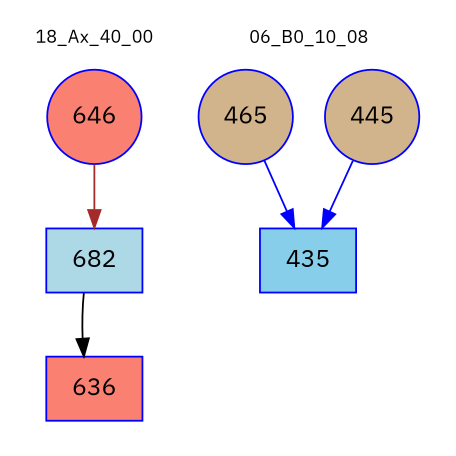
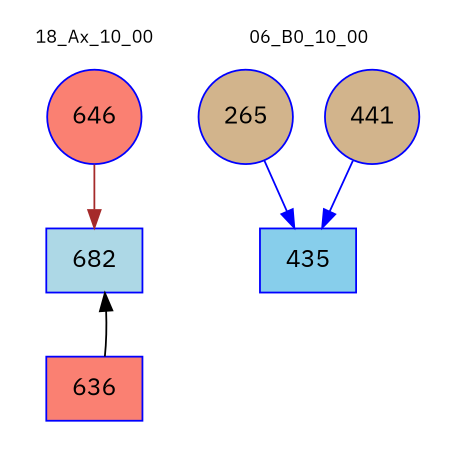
cluster "18_Ax_40_00": label "18_Ax_40_00" -> "18_Ax_10_00"
cluster "06_B0_10_08": label "06_B0_10_08" -> "06_B0_10_00"
node "465": label "465" -> "265"
node "445": label "445" -> "441"
edge "682" -> "636": reversed
